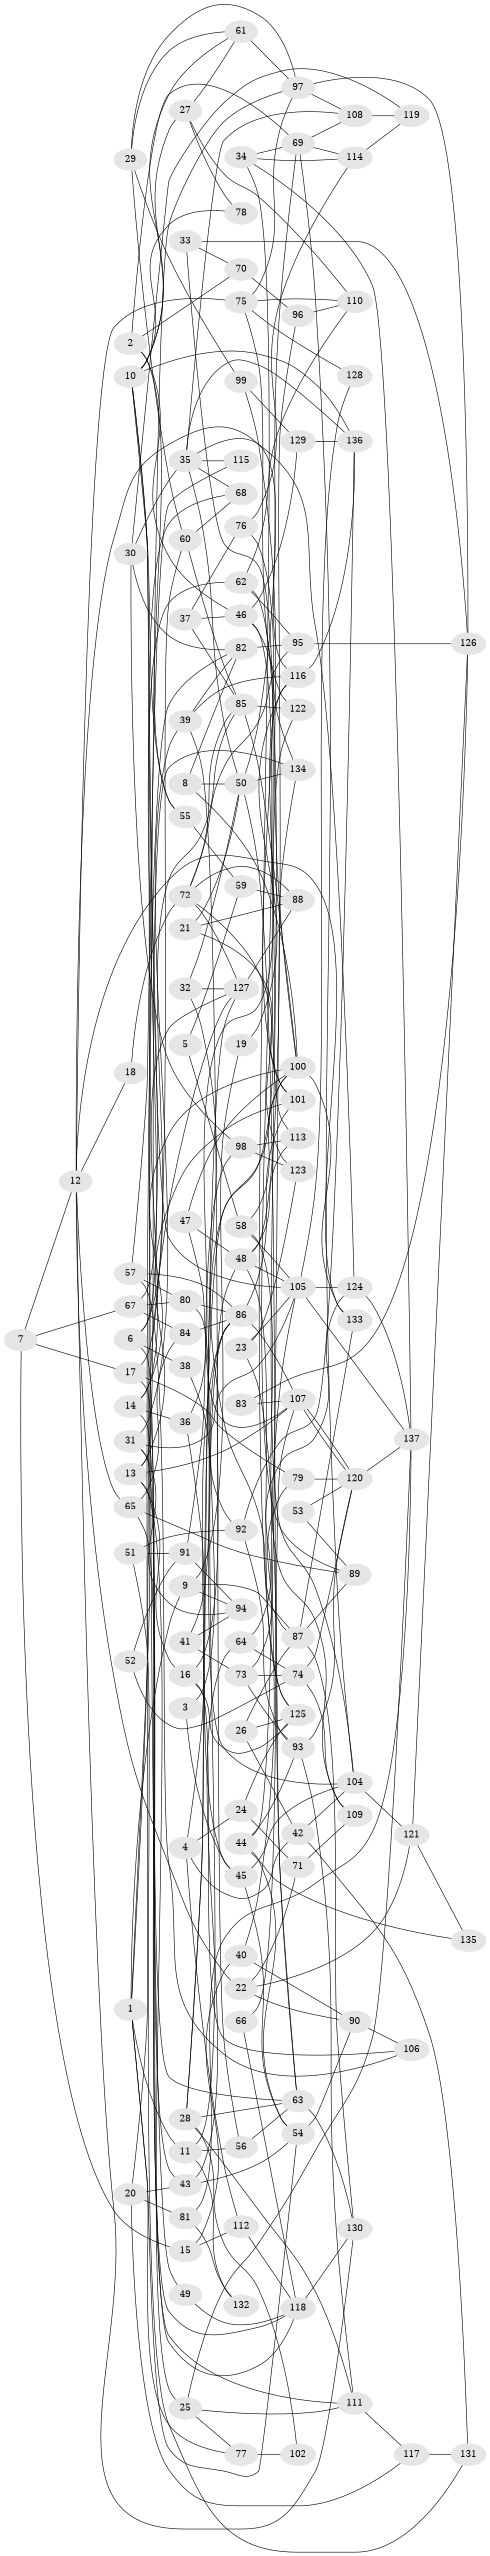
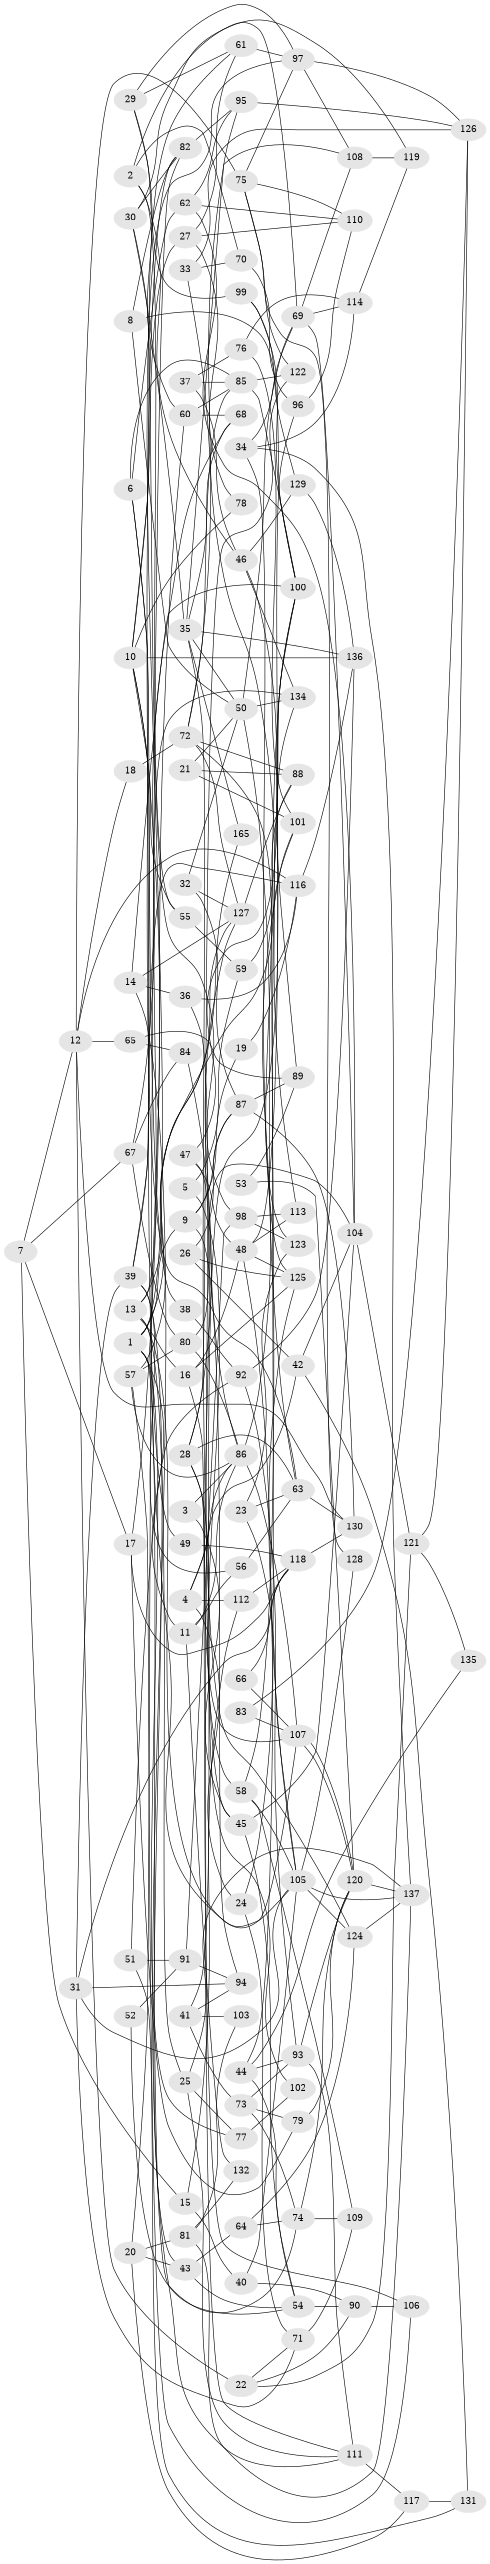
node "115": label "115" -> "165"
node "133": removed
edge "65" -- "43": now "39" -- "43"
node "103": added
edge "31" -- "71": added
